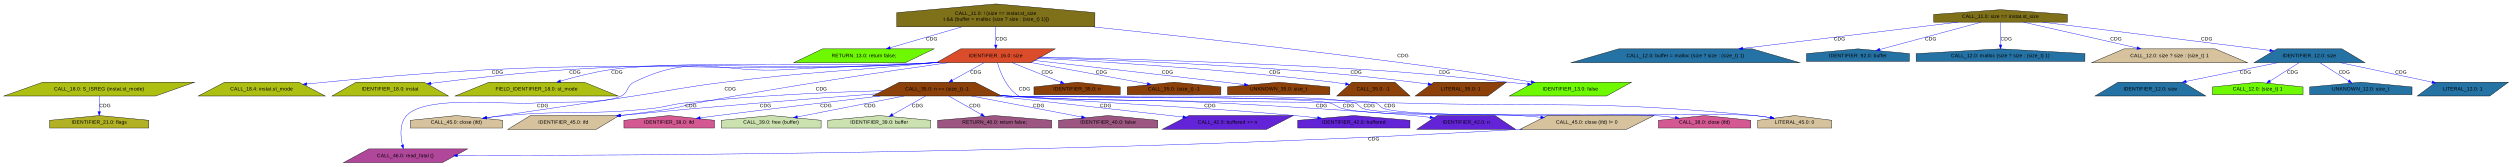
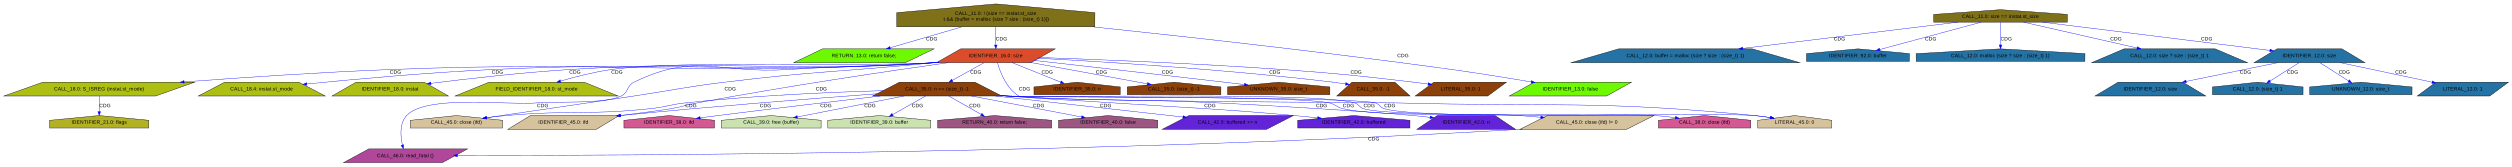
node "CALL_12.0: size ? size : (size_t) 1": fillcolor #d6c39d -> #2572a4
edge "IDENTIFIER_16.0: size" -> "IDENTIFIER_13.0: false": now "IDENTIFIER_16.0: size" -> "CALL_18.0: S_ISREG (instat.st_mode)"
node "CALL_12.0: (size_t) 1": fillcolor #6ef802 -> #2572a4
